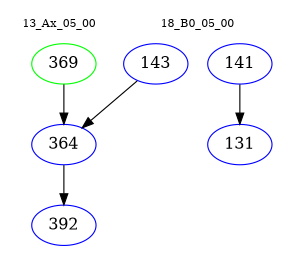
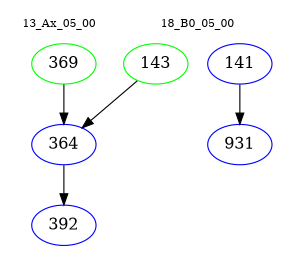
node "143": color blue -> green
node "131": label "131" -> "931"
